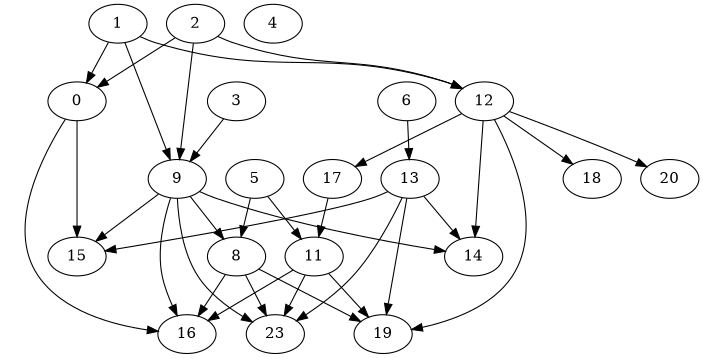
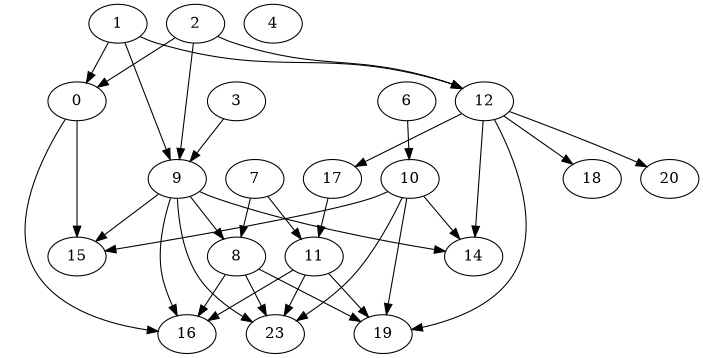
node "5": label "5" -> "7"
node "13": label "13" -> "10"
